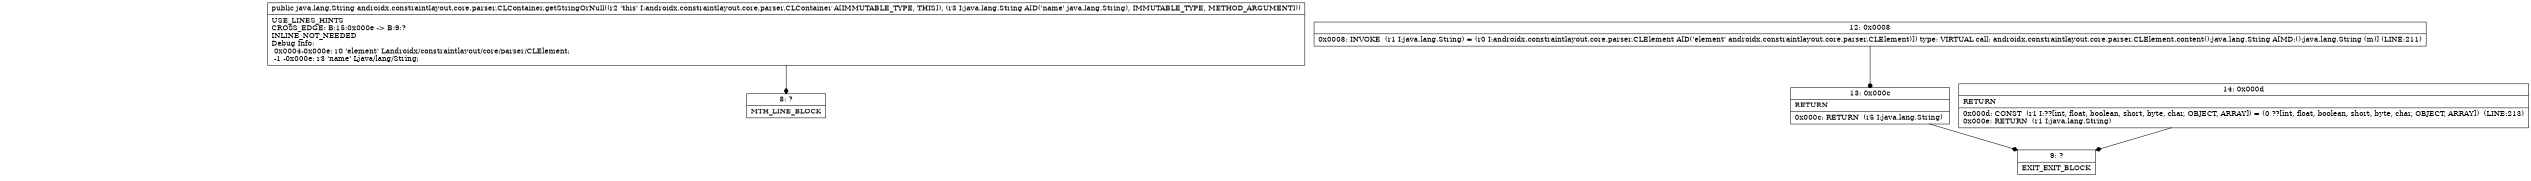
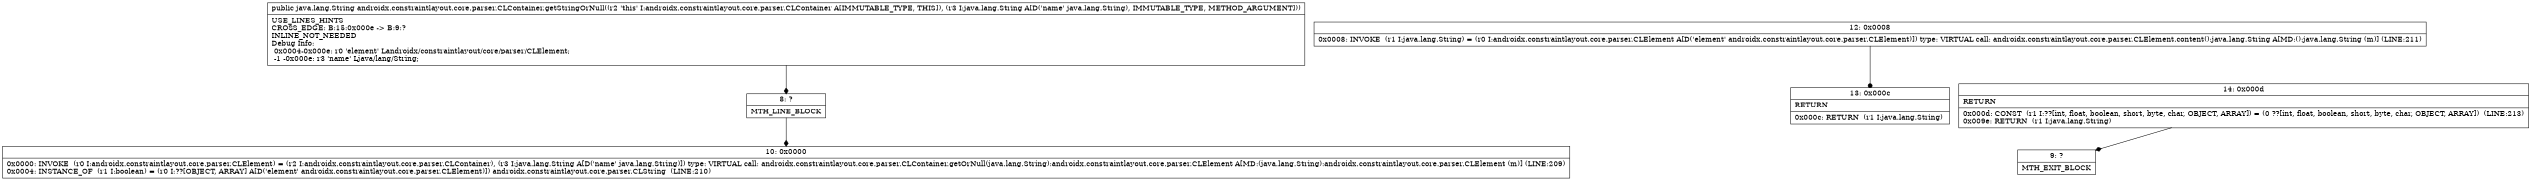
node "13: 0x000c": text "0x000c: RETURN  (r5 I:java.lang.String)" -> "0x000c: RETURN  (r1 I:java.lang.String)"
node "14: 0x000d": text "0x000e: RETURN  (r1 I:java.lang.String)" -> "0x009e: RETURN  (r1 I:java.lang.String)"
edge "13: 0x000c" -> "9: ?": removed
node "10: 0x0000": added
node "9: ?": text "EXIT_EXIT_BLOCK" -> "MTH_EXIT_BLOCK"
